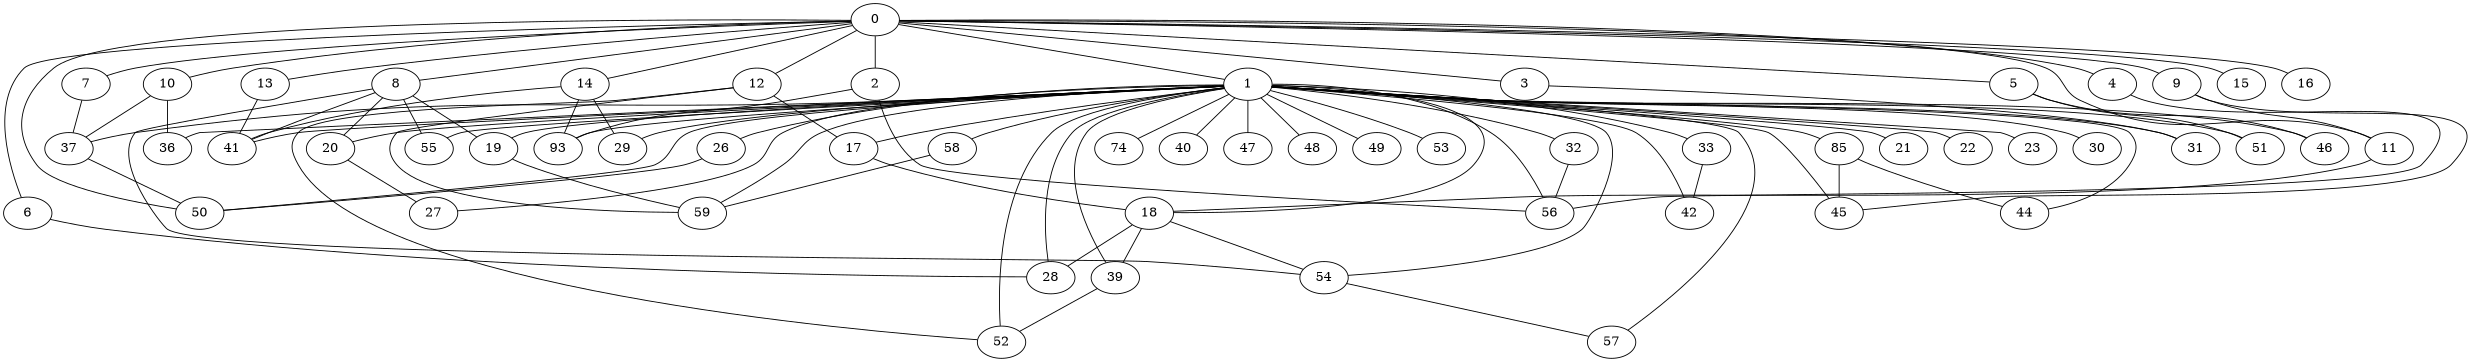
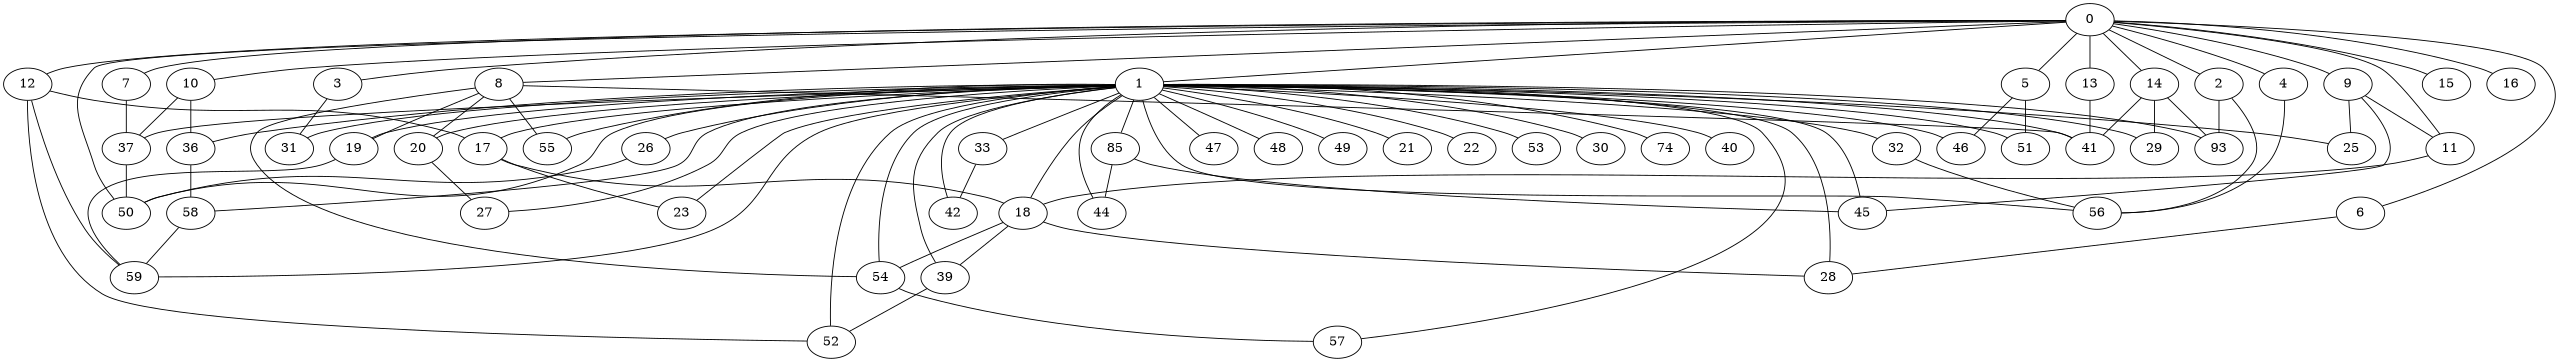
node "25": added
edge "36" -- "58": added
edge "17" -- "23": added
